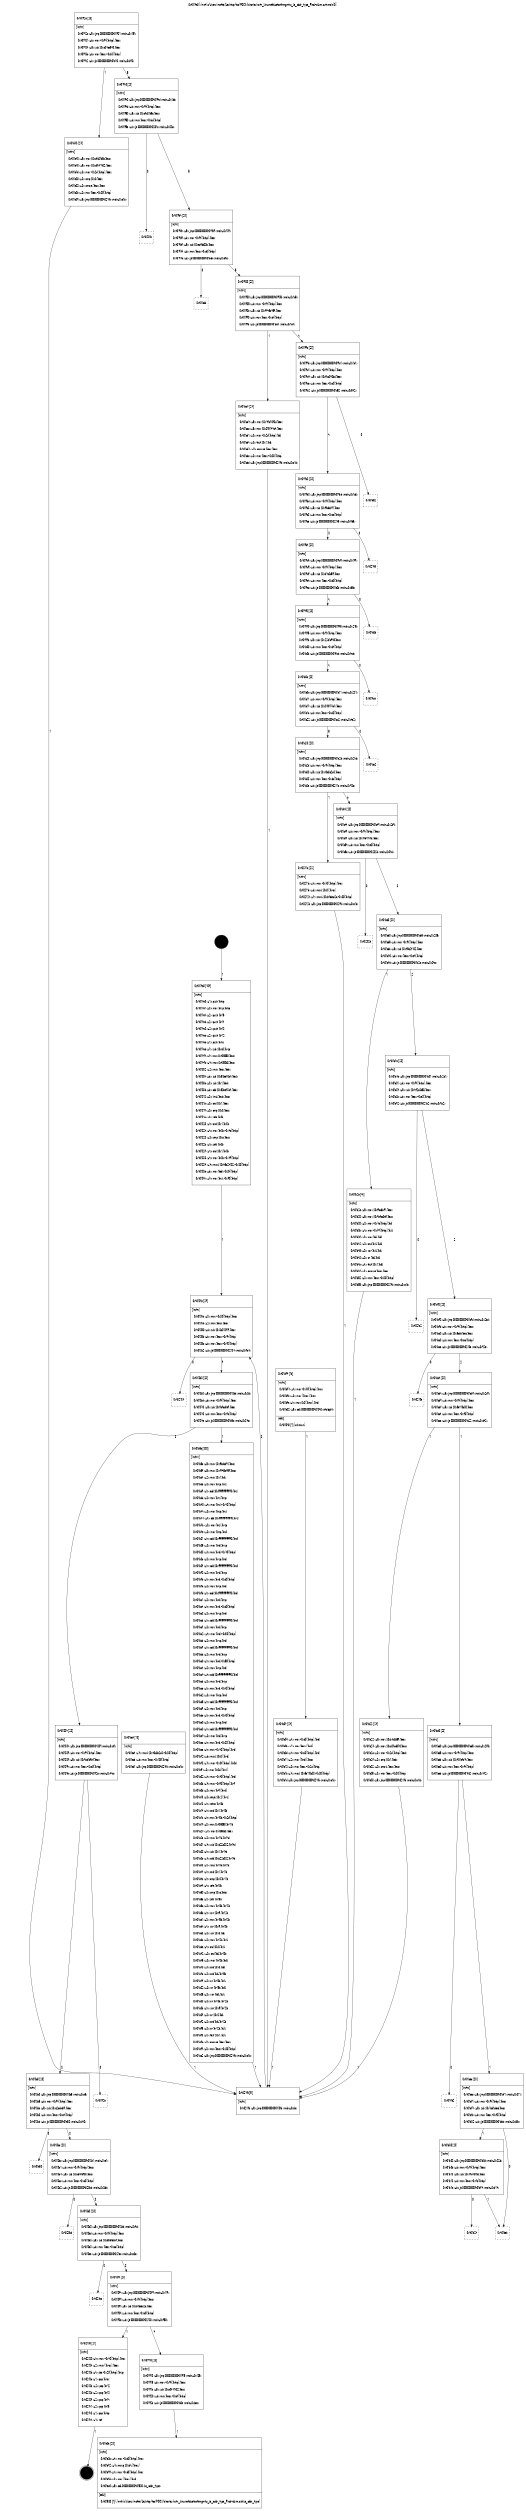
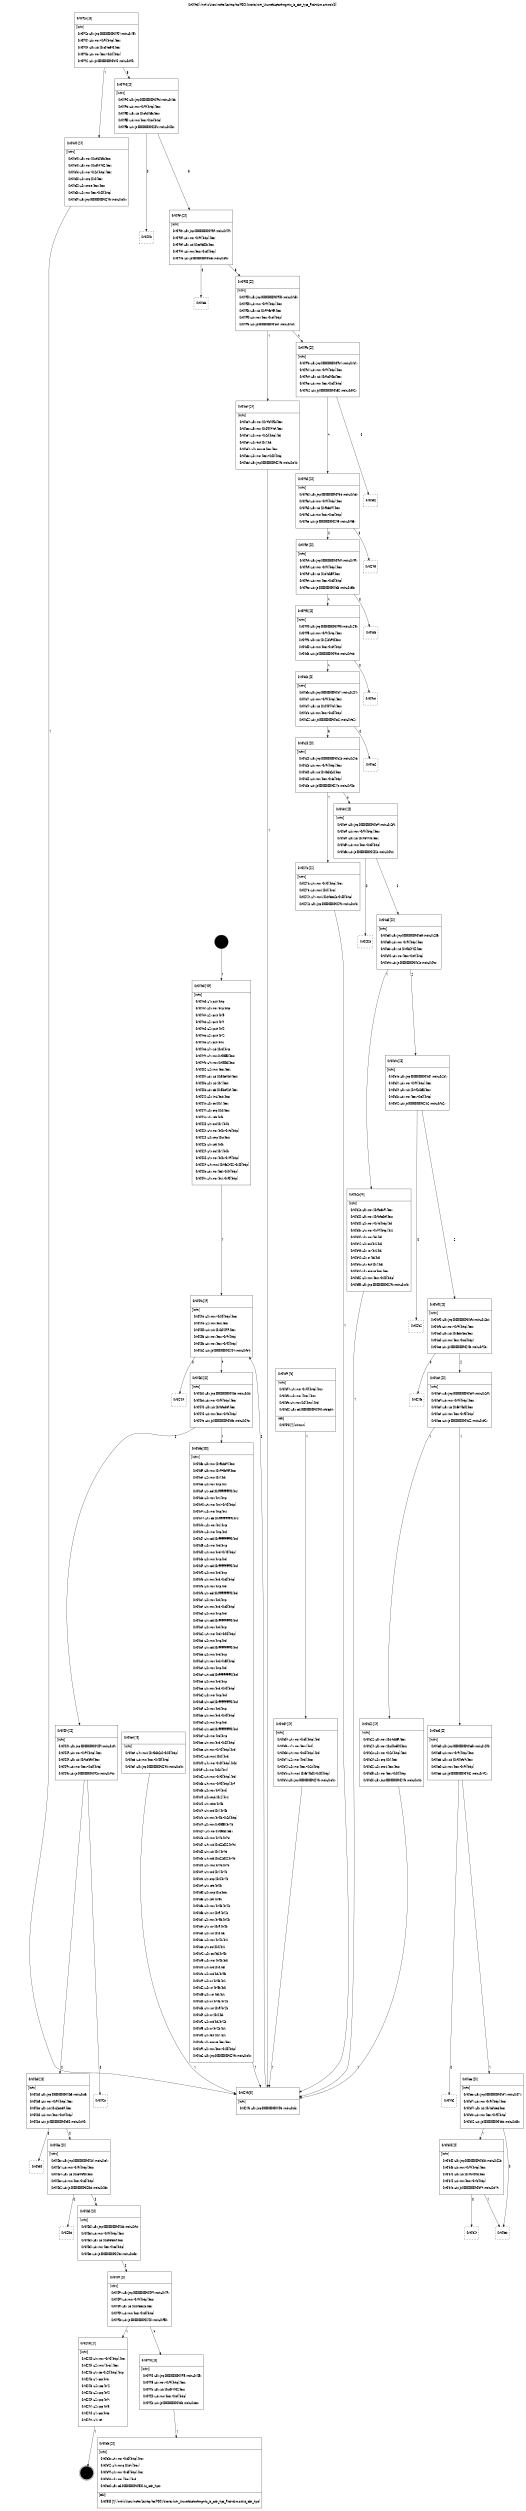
node "0x4021ea": removed
